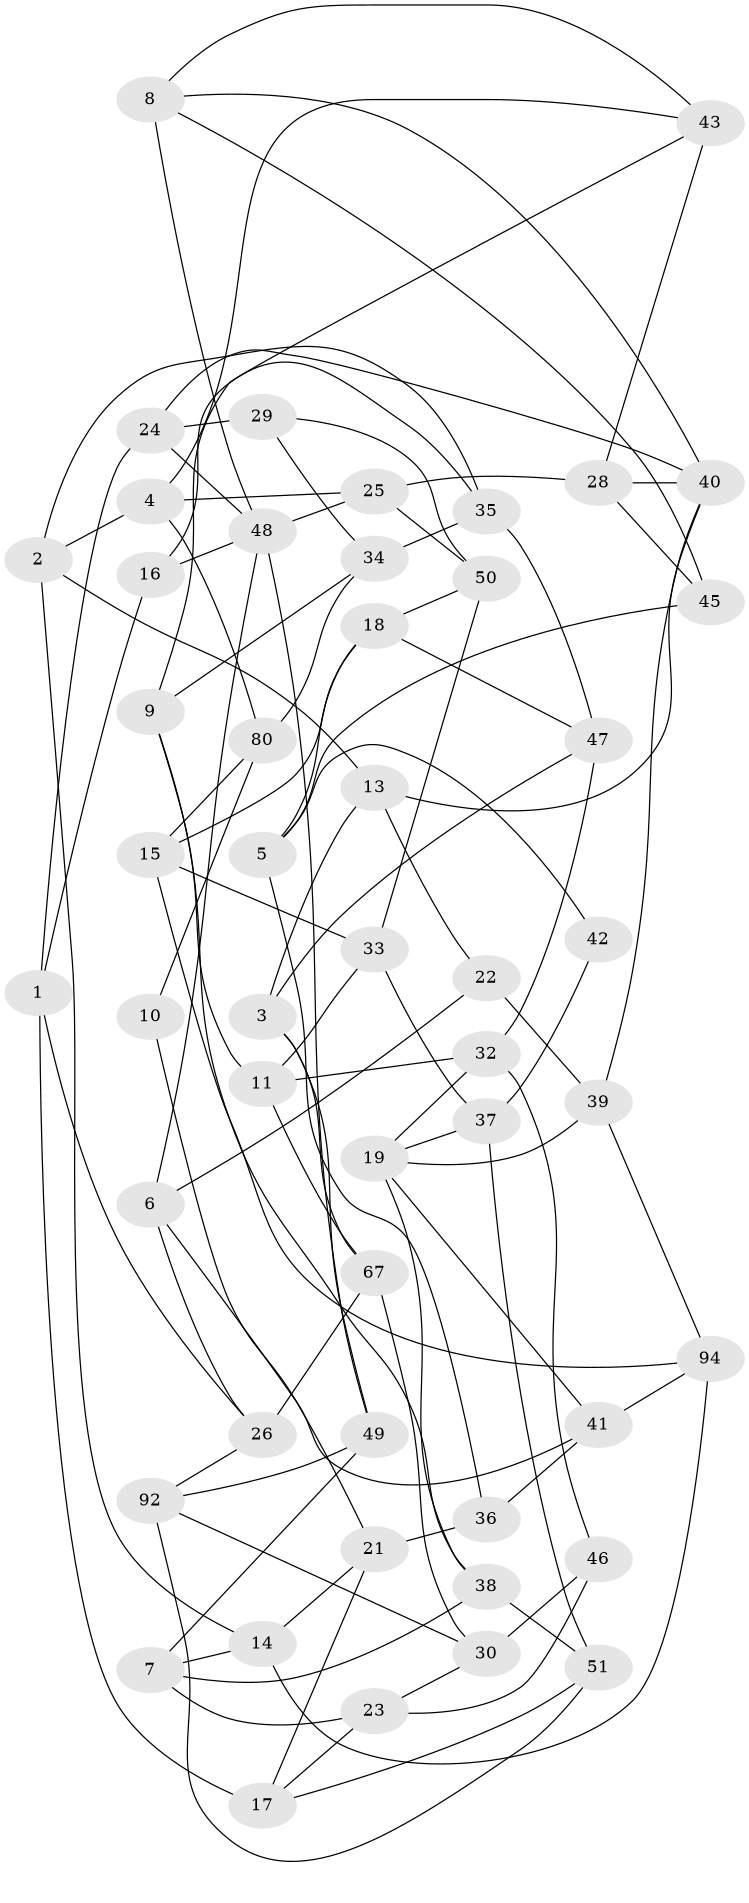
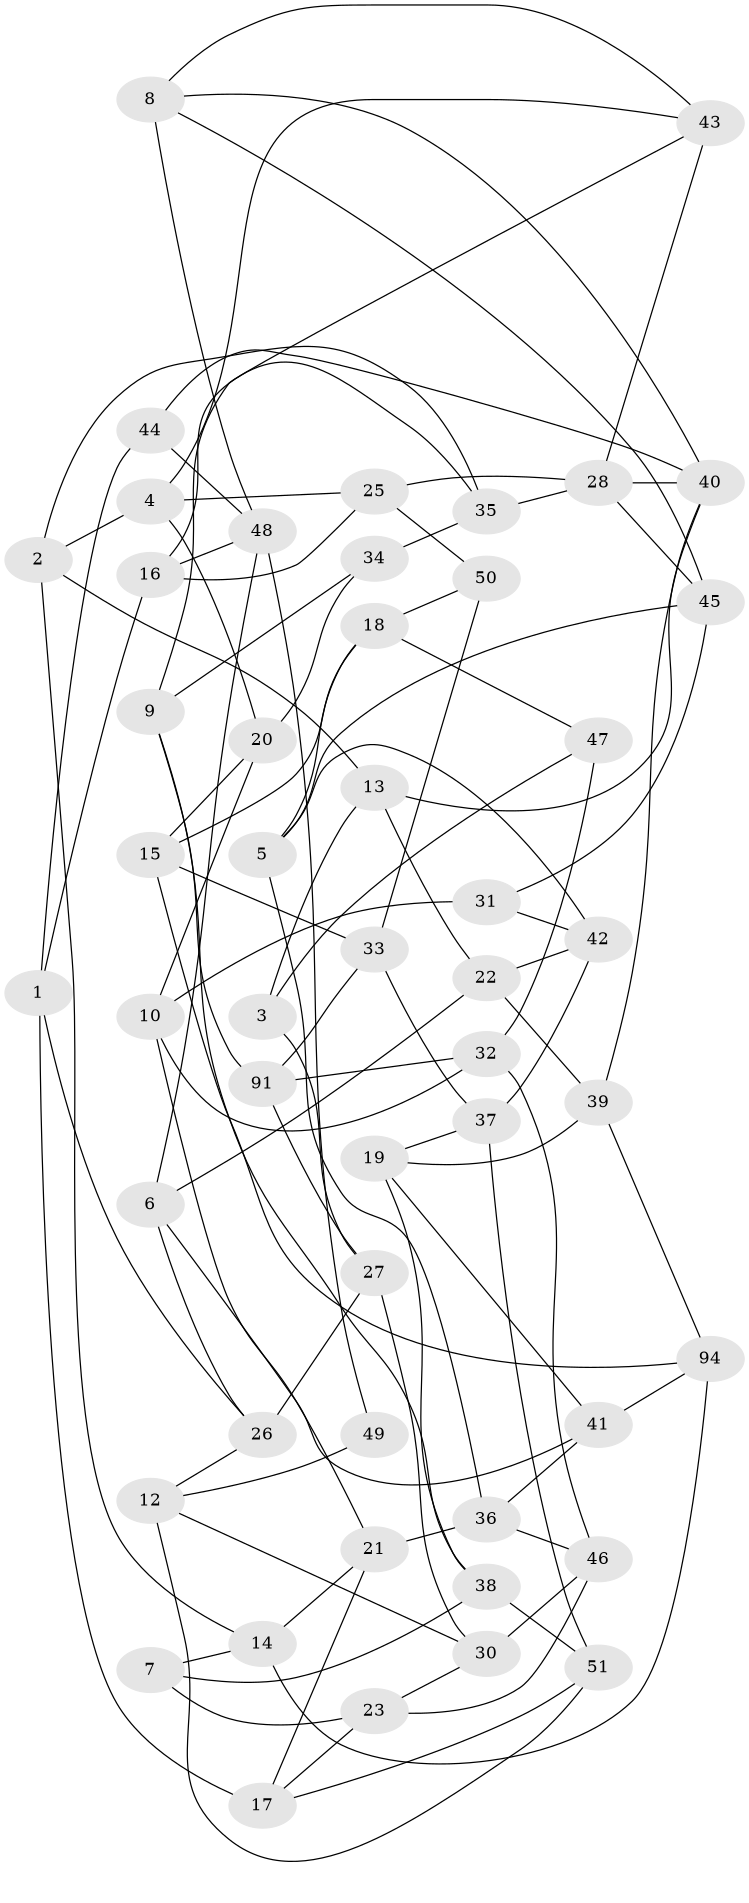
node "29": removed
node "24": label "24" -> "44"
edge "25" -- "48": now "25" -- "16"
edge "35" -- "47": now "35" -- "28"
node "80": label "80" -> "20"
node "31": added
edge "42" -- "22": added
node "11": label "11" -> "91"
edge "32" -- "19": now "32" -- "10"
edge "3" -- "49": removed
node "67": label "67" -> "27"
node "92": label "92" -> "12"
edge "36" -- "46": added
edge "49" -- "7": removed
